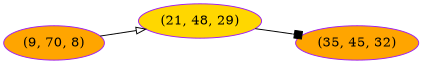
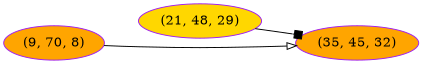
edge "(9, 70, 8)" -> "(21, 48, 29)": now "(9, 70, 8)" -> "(35, 45, 32)"
